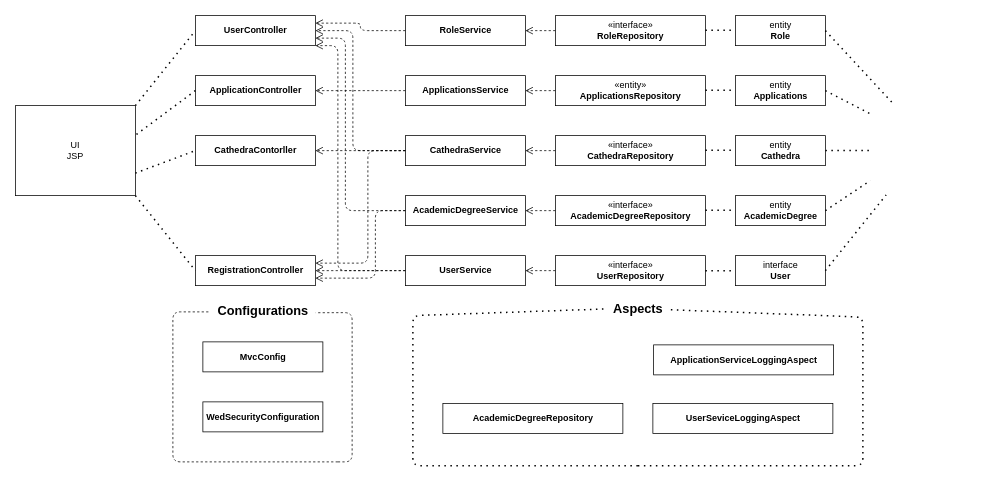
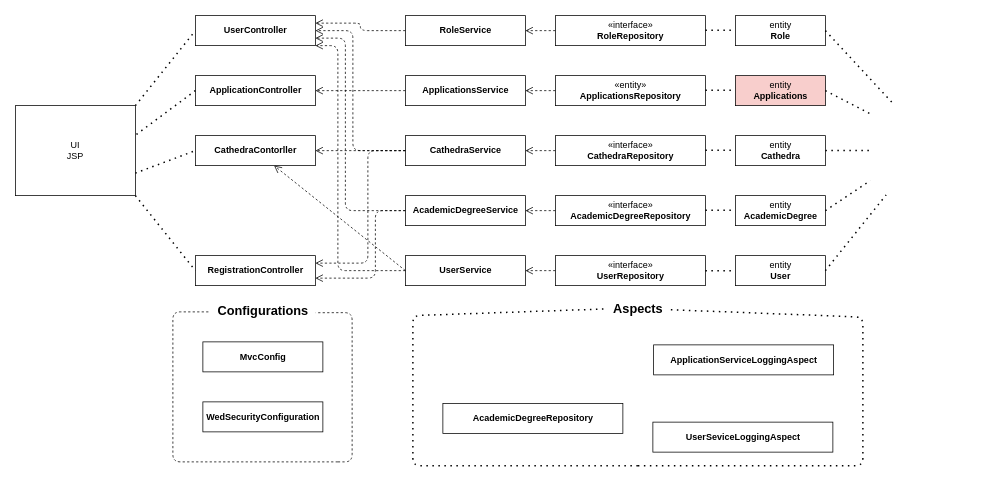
node "entity Applications": fillcolor #ffffff -> #f8cecc
edge "UserService" -> "RegistrationController": now "UserService" -> "CathedraContorller"
node "interface User": label "interface User" -> "entity User"
node "UserSeviceLoggingAspect": moved (743, 418) -> (743, 437)
